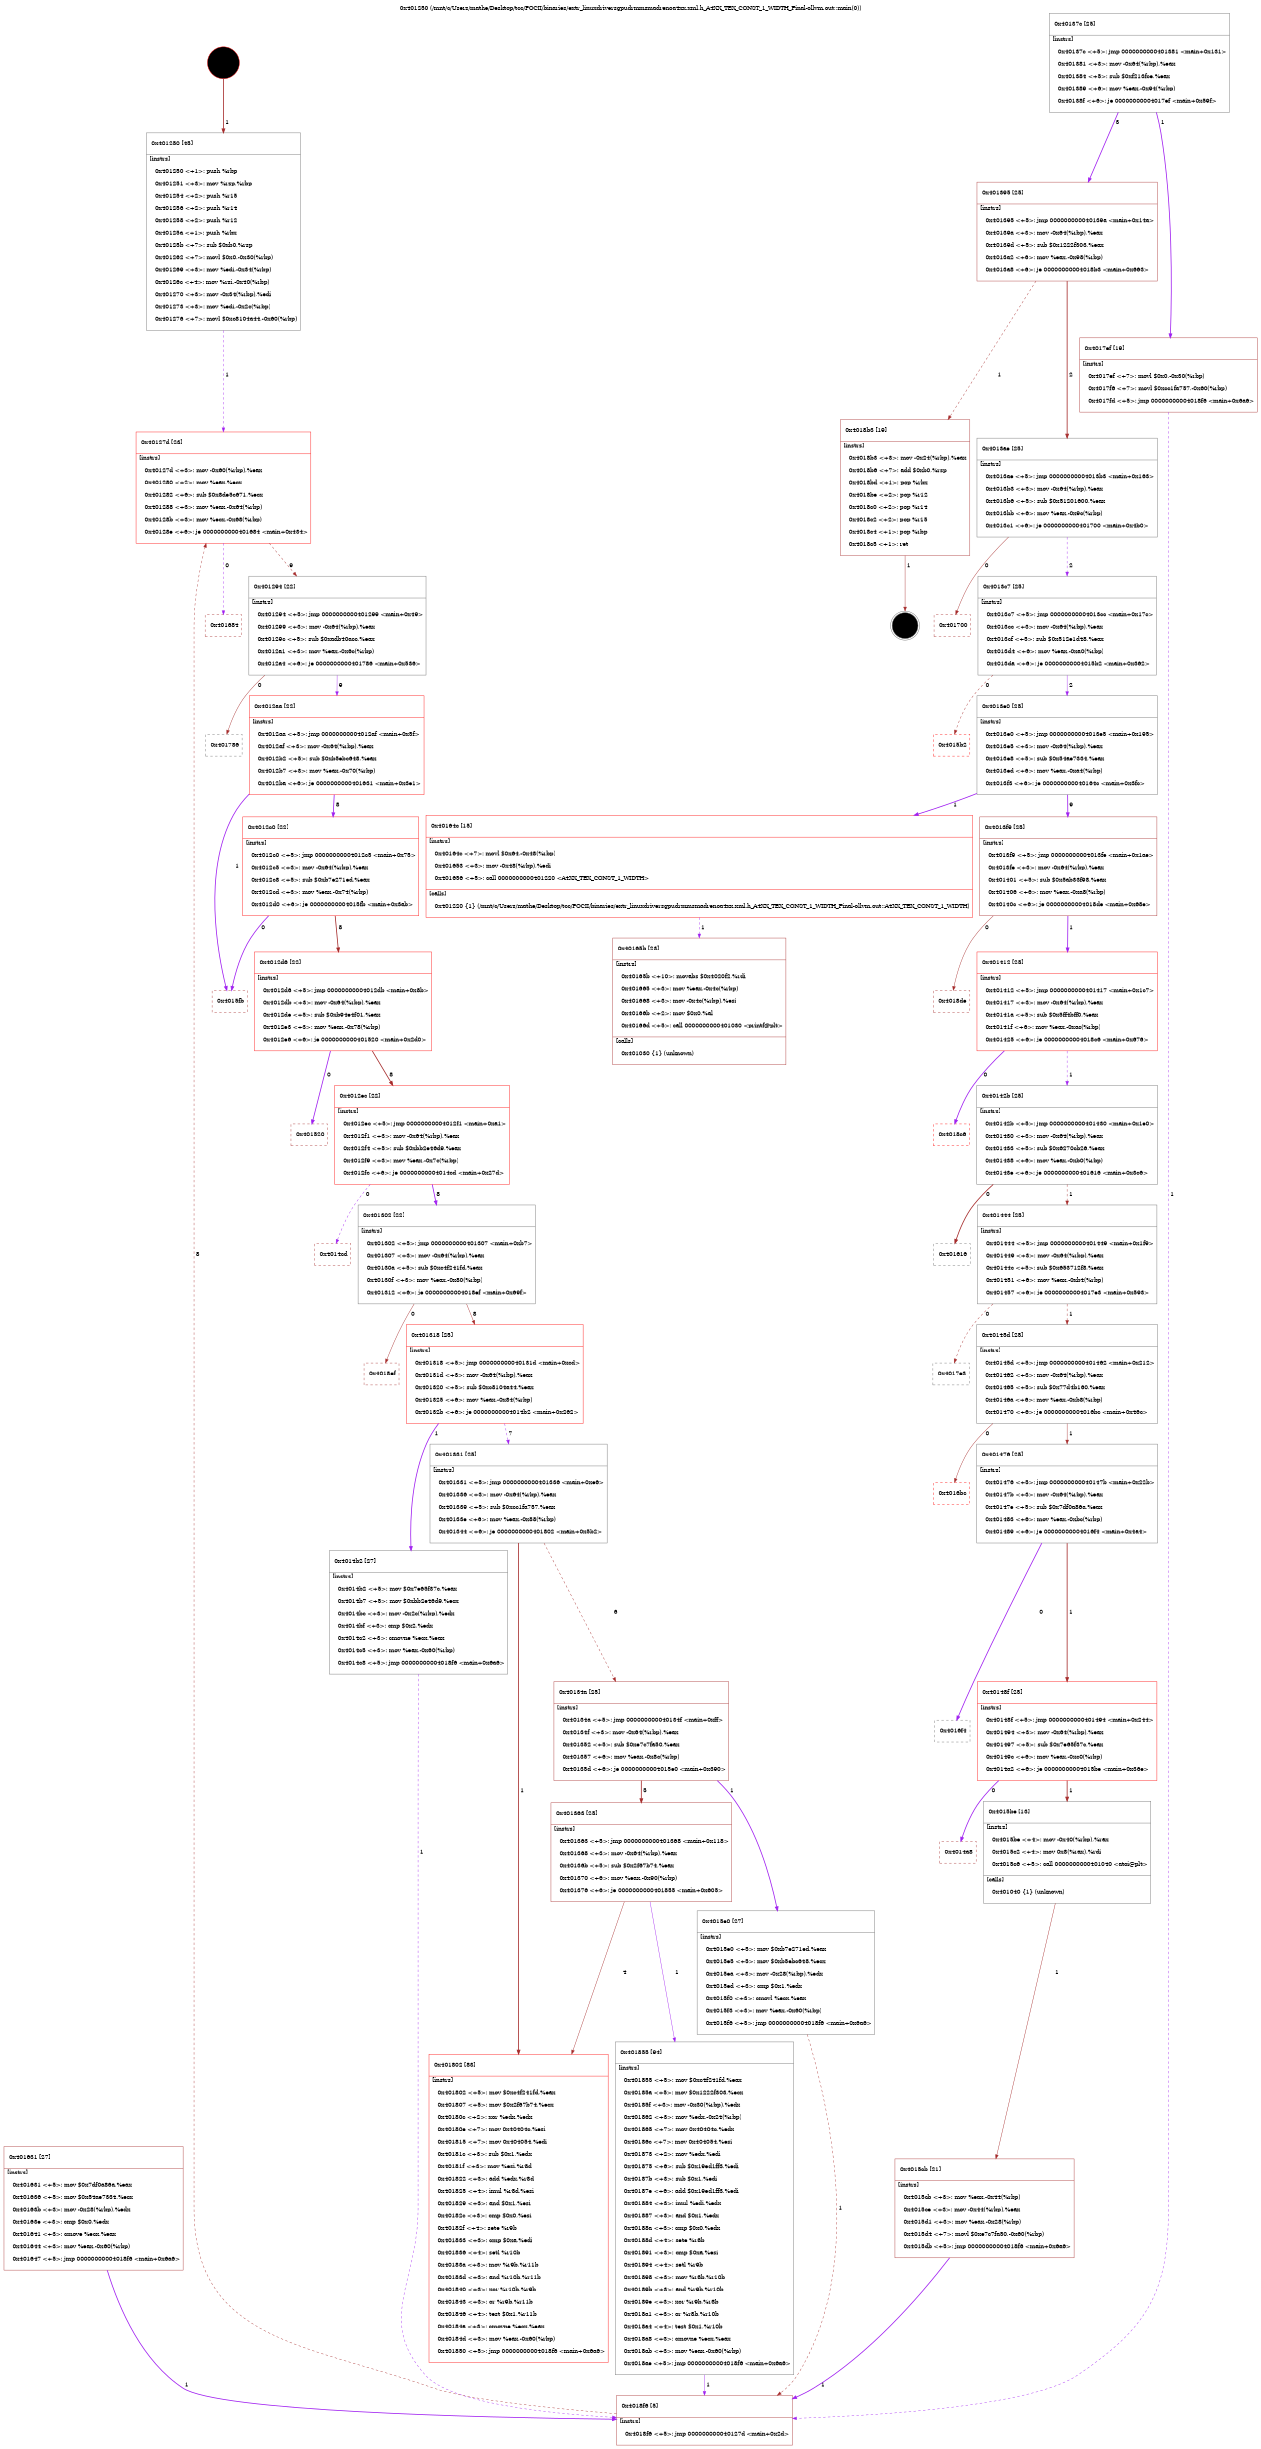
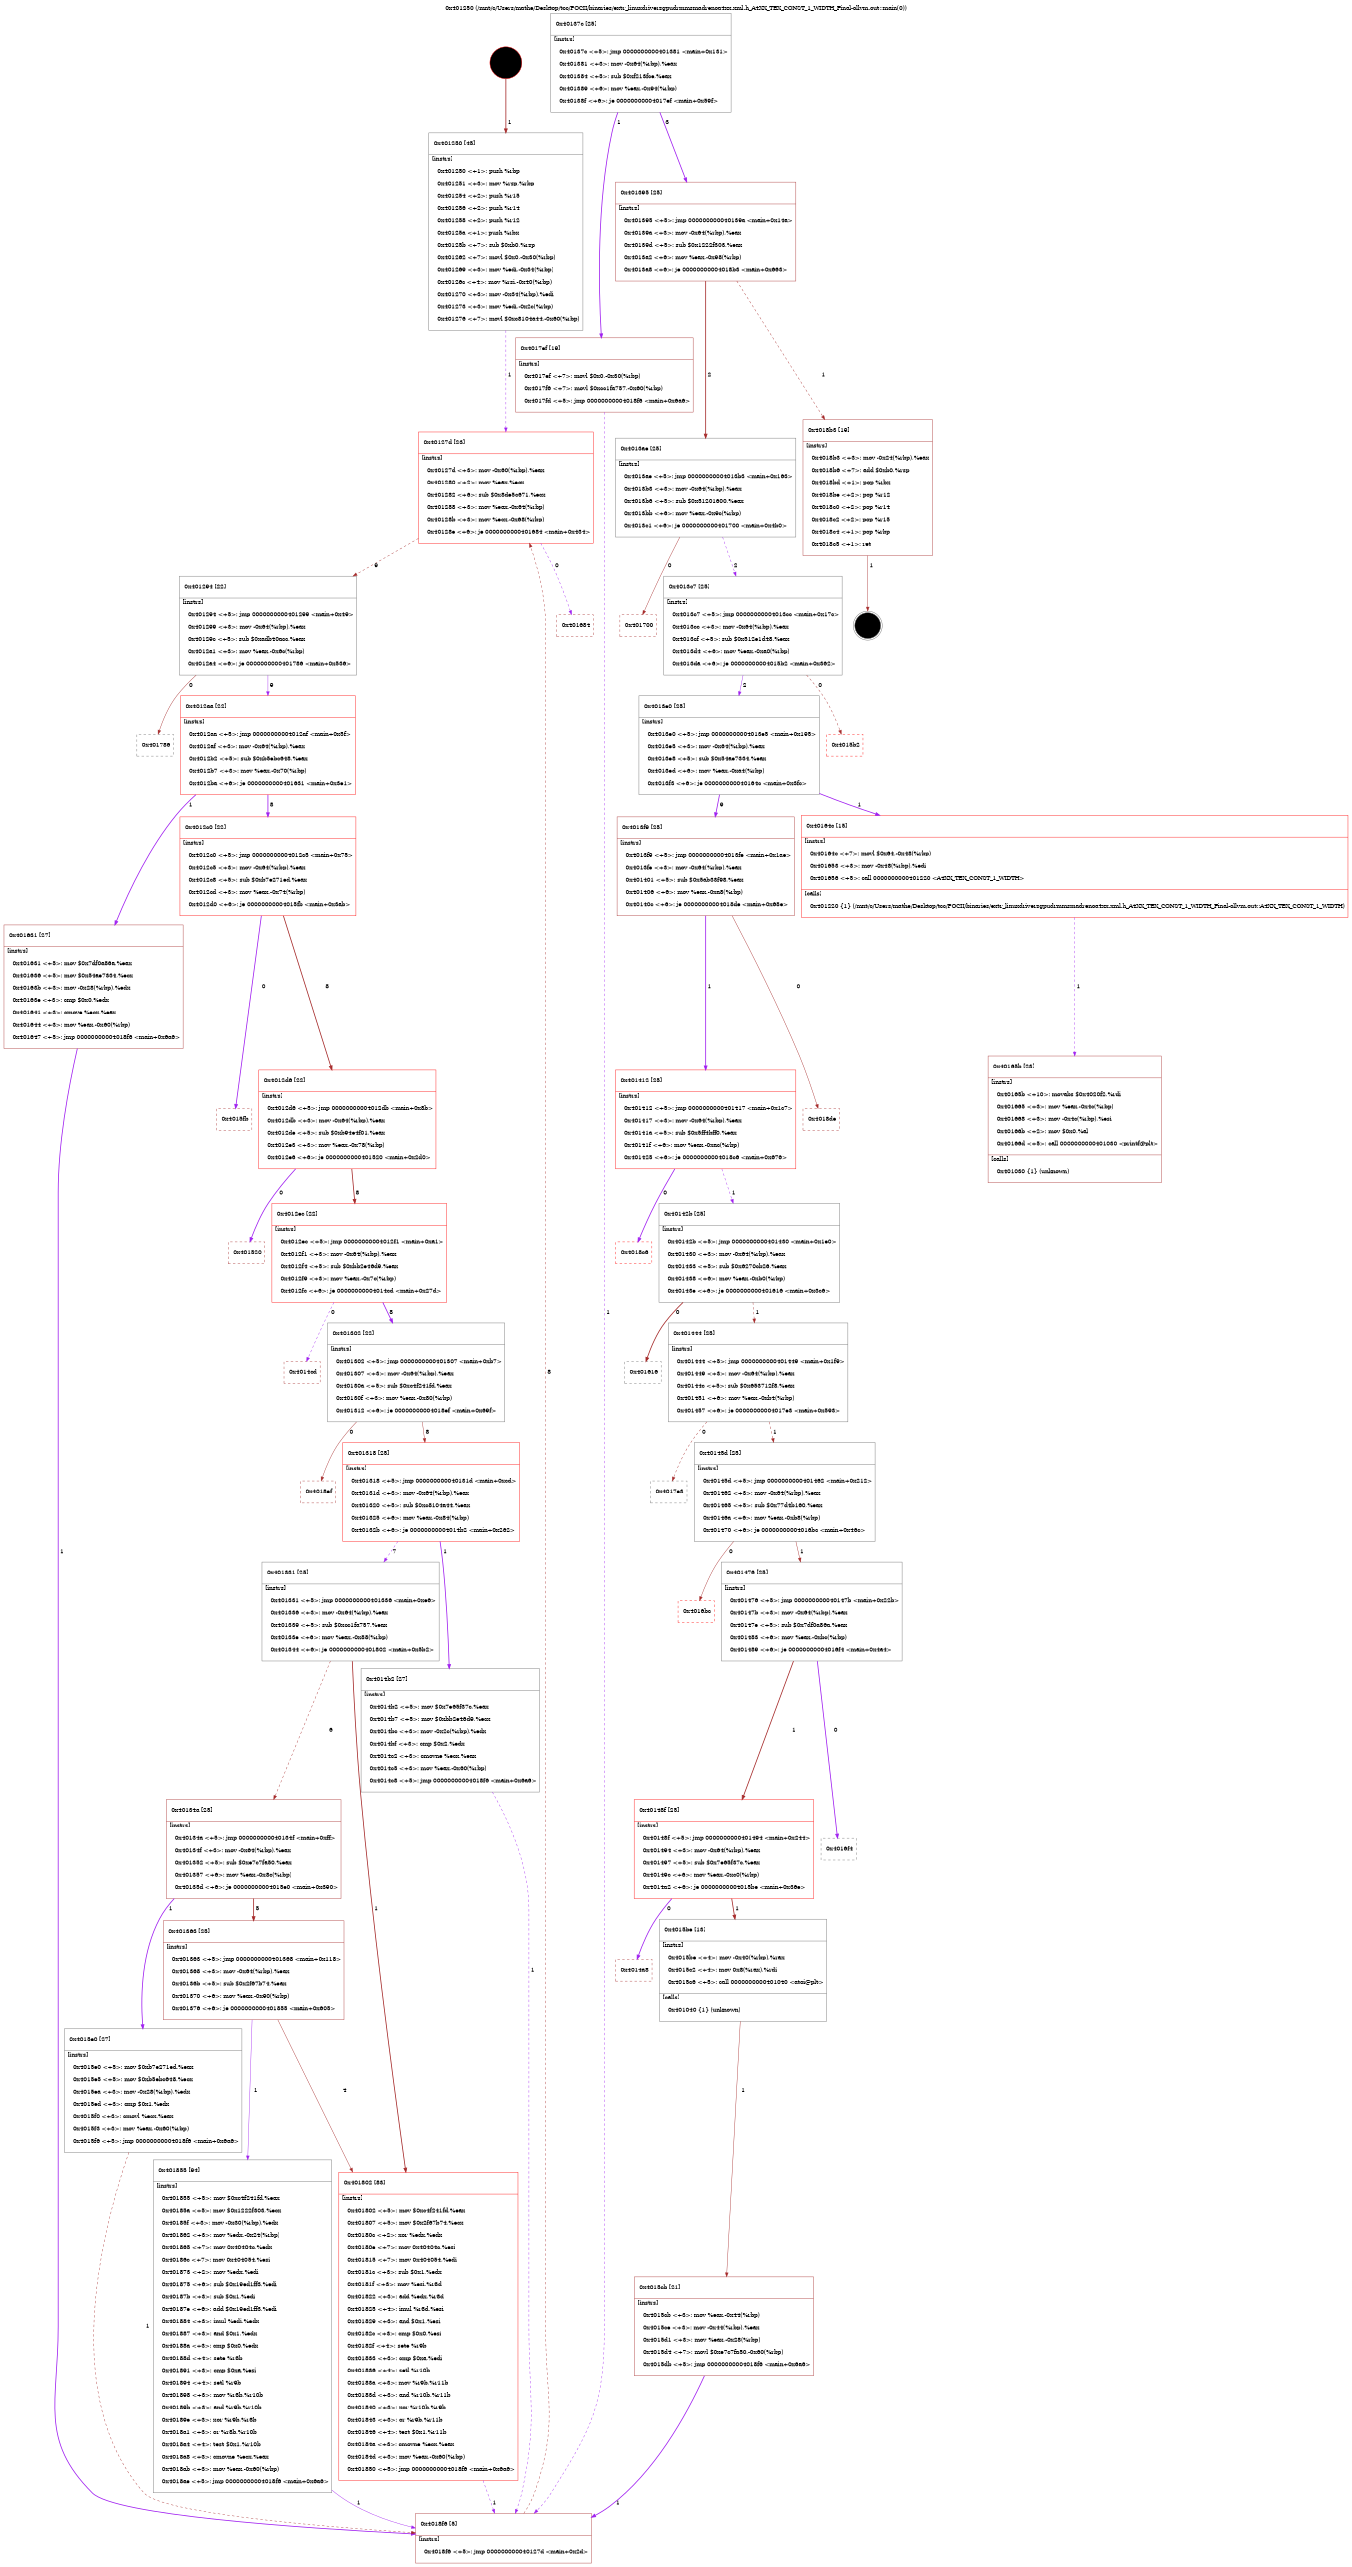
edge "0x4012aa [22]" -> "0x4015fb": now "0x4012aa [22]" -> "0x401631 [27]"
edge "0x401802 [83]" -> "0x4018f6 [5]": added, label "1"
